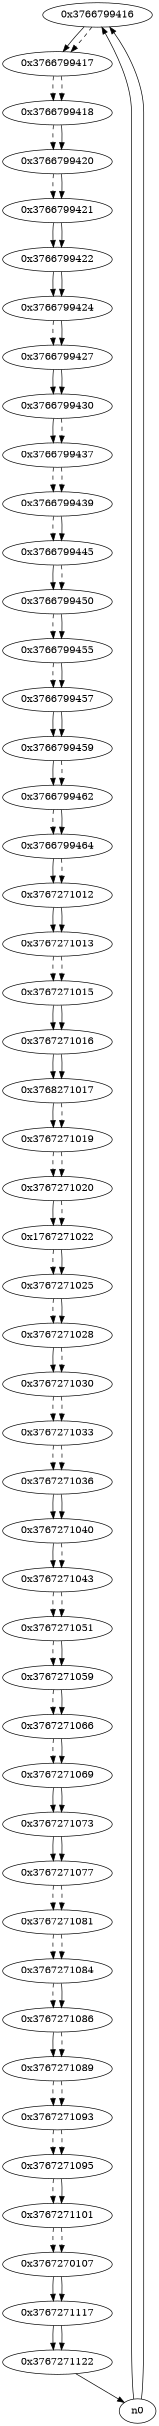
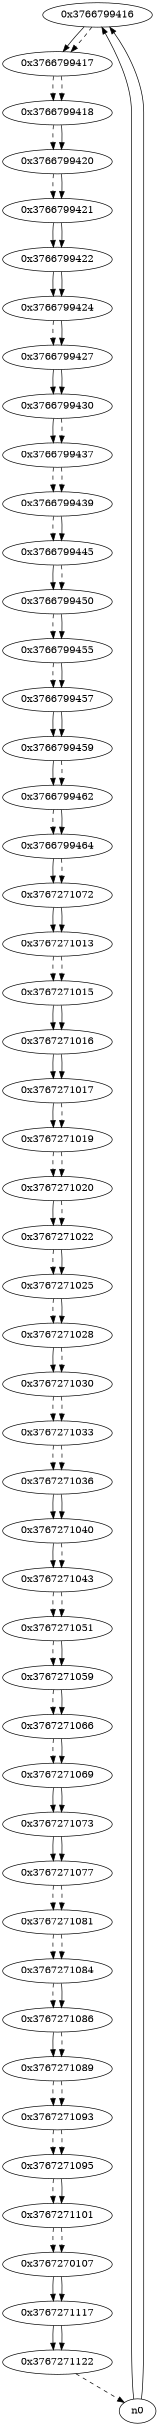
node "0x3767271012": label "0x3767271012" -> "0x3767271072"
node "0x3768271017": label "0x3768271017" -> "0x3767271017"
node "0x1767271022": label "0x1767271022" -> "0x3767271022"
edge "0x3767271122" -> "n0": style solid -> dashed
